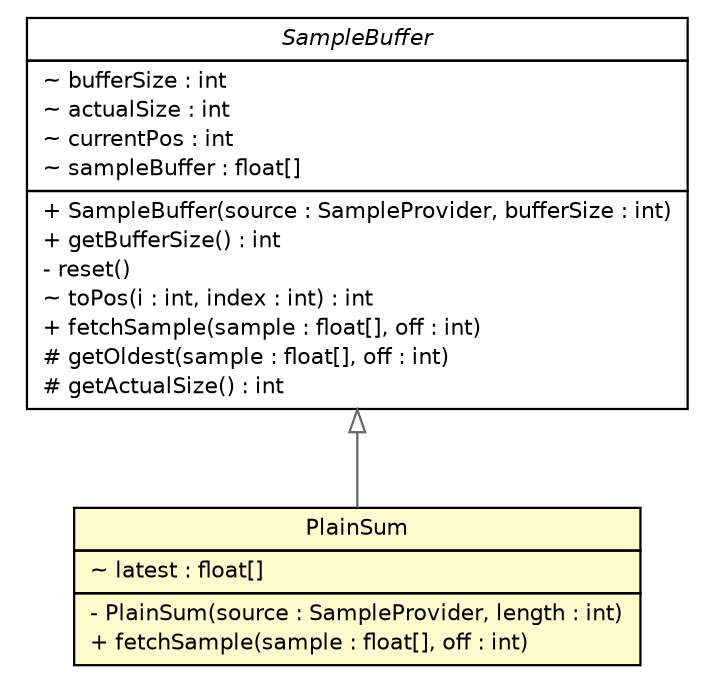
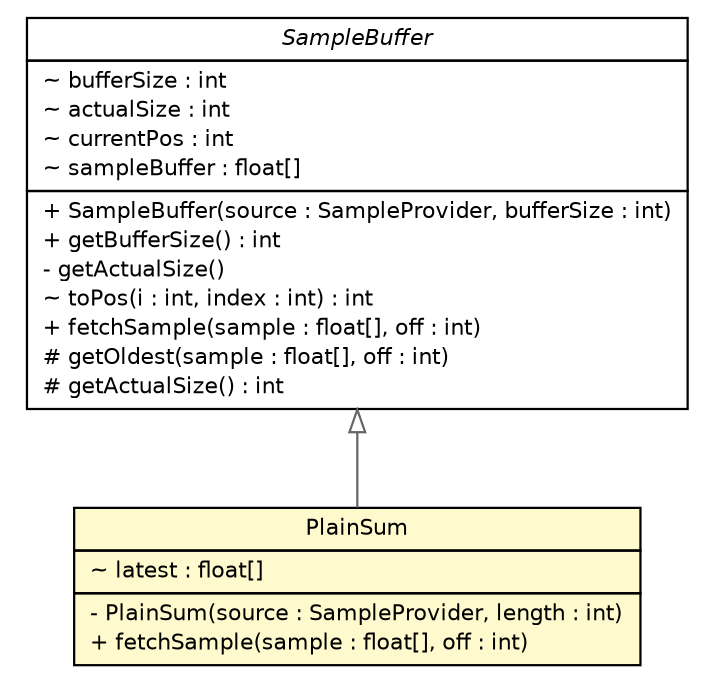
node "SampleBuffer": text "- reset()" -> "- getActualSize()"
